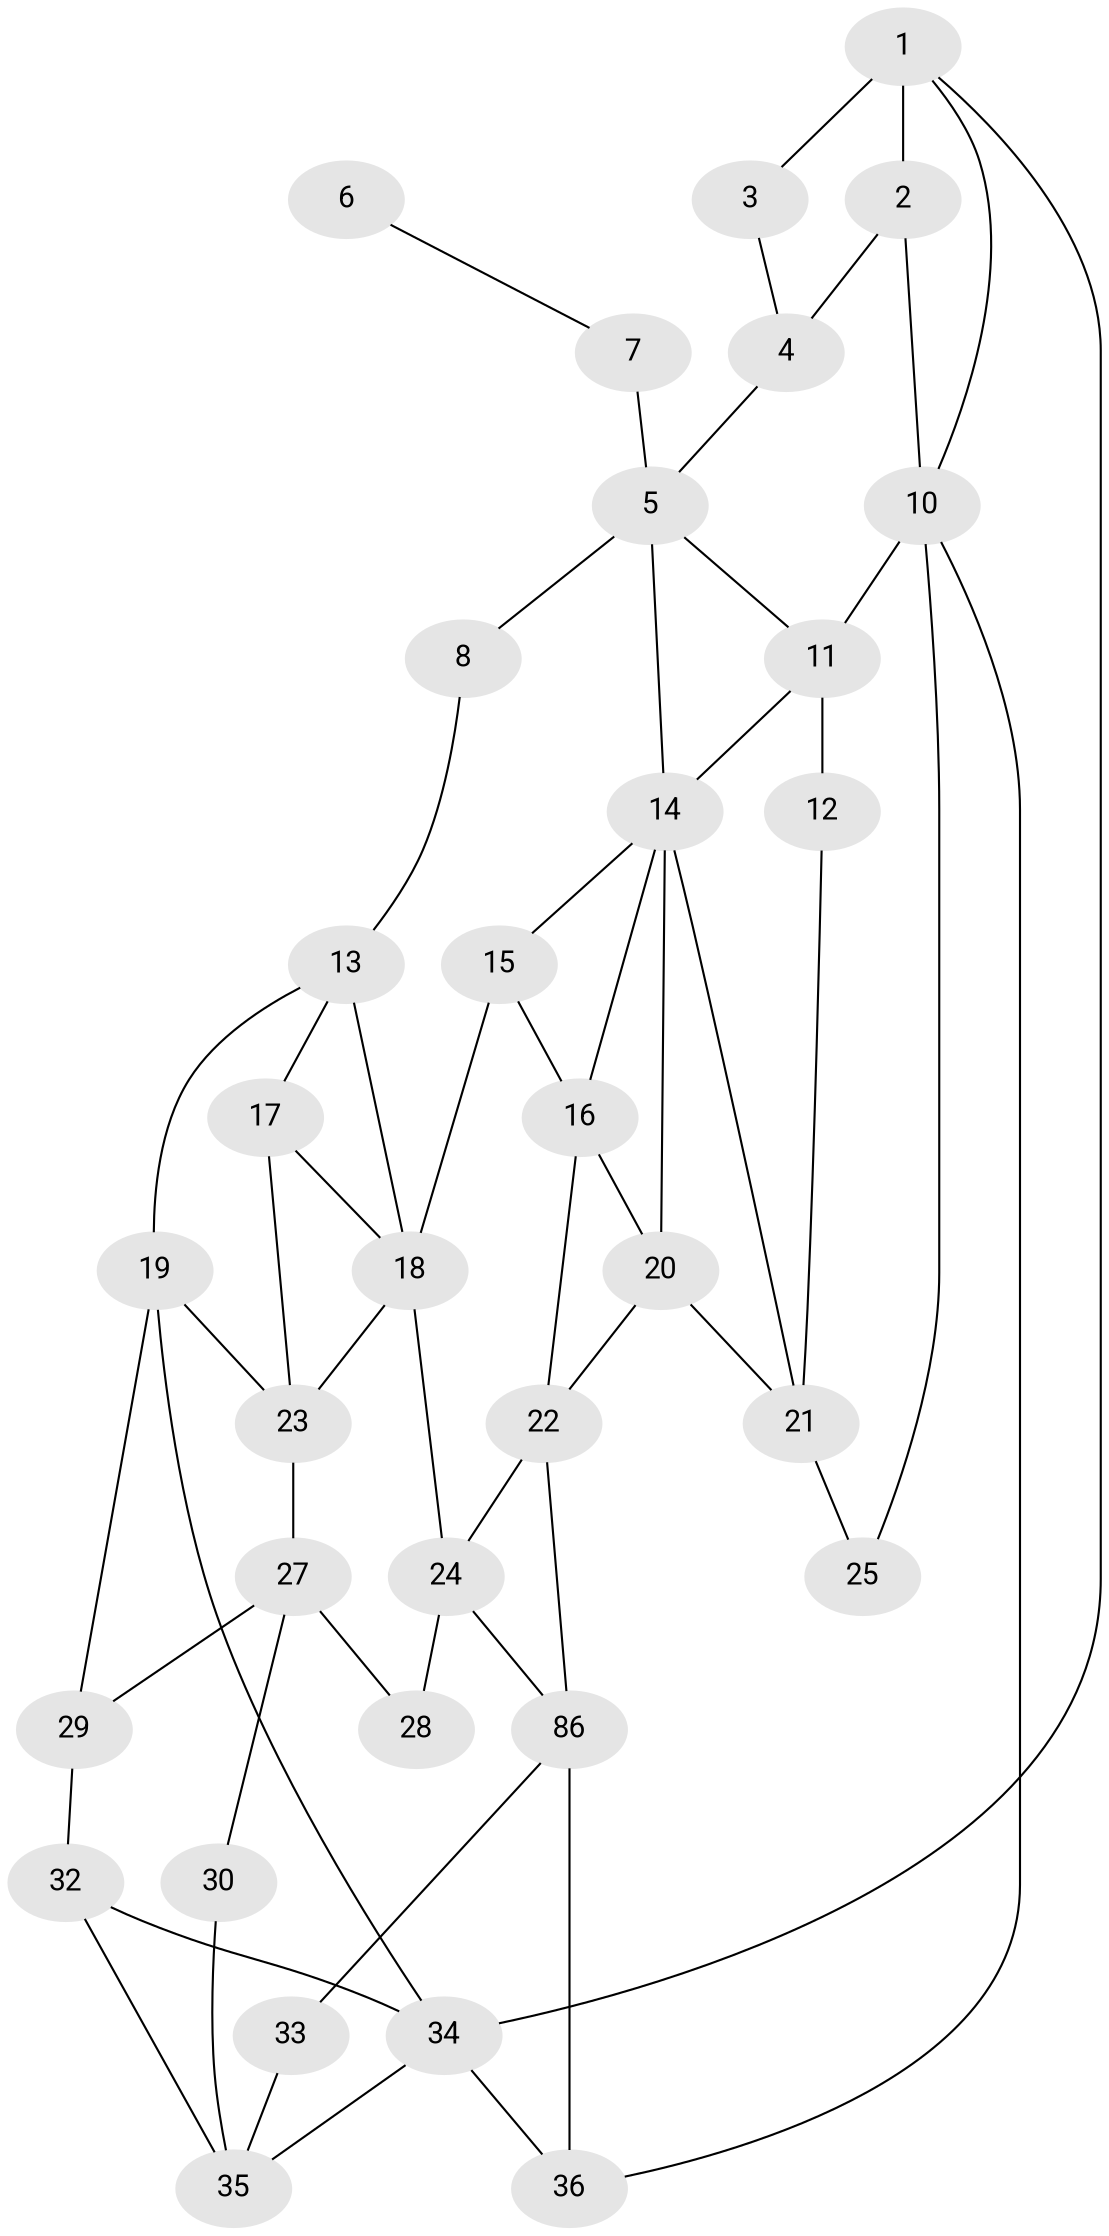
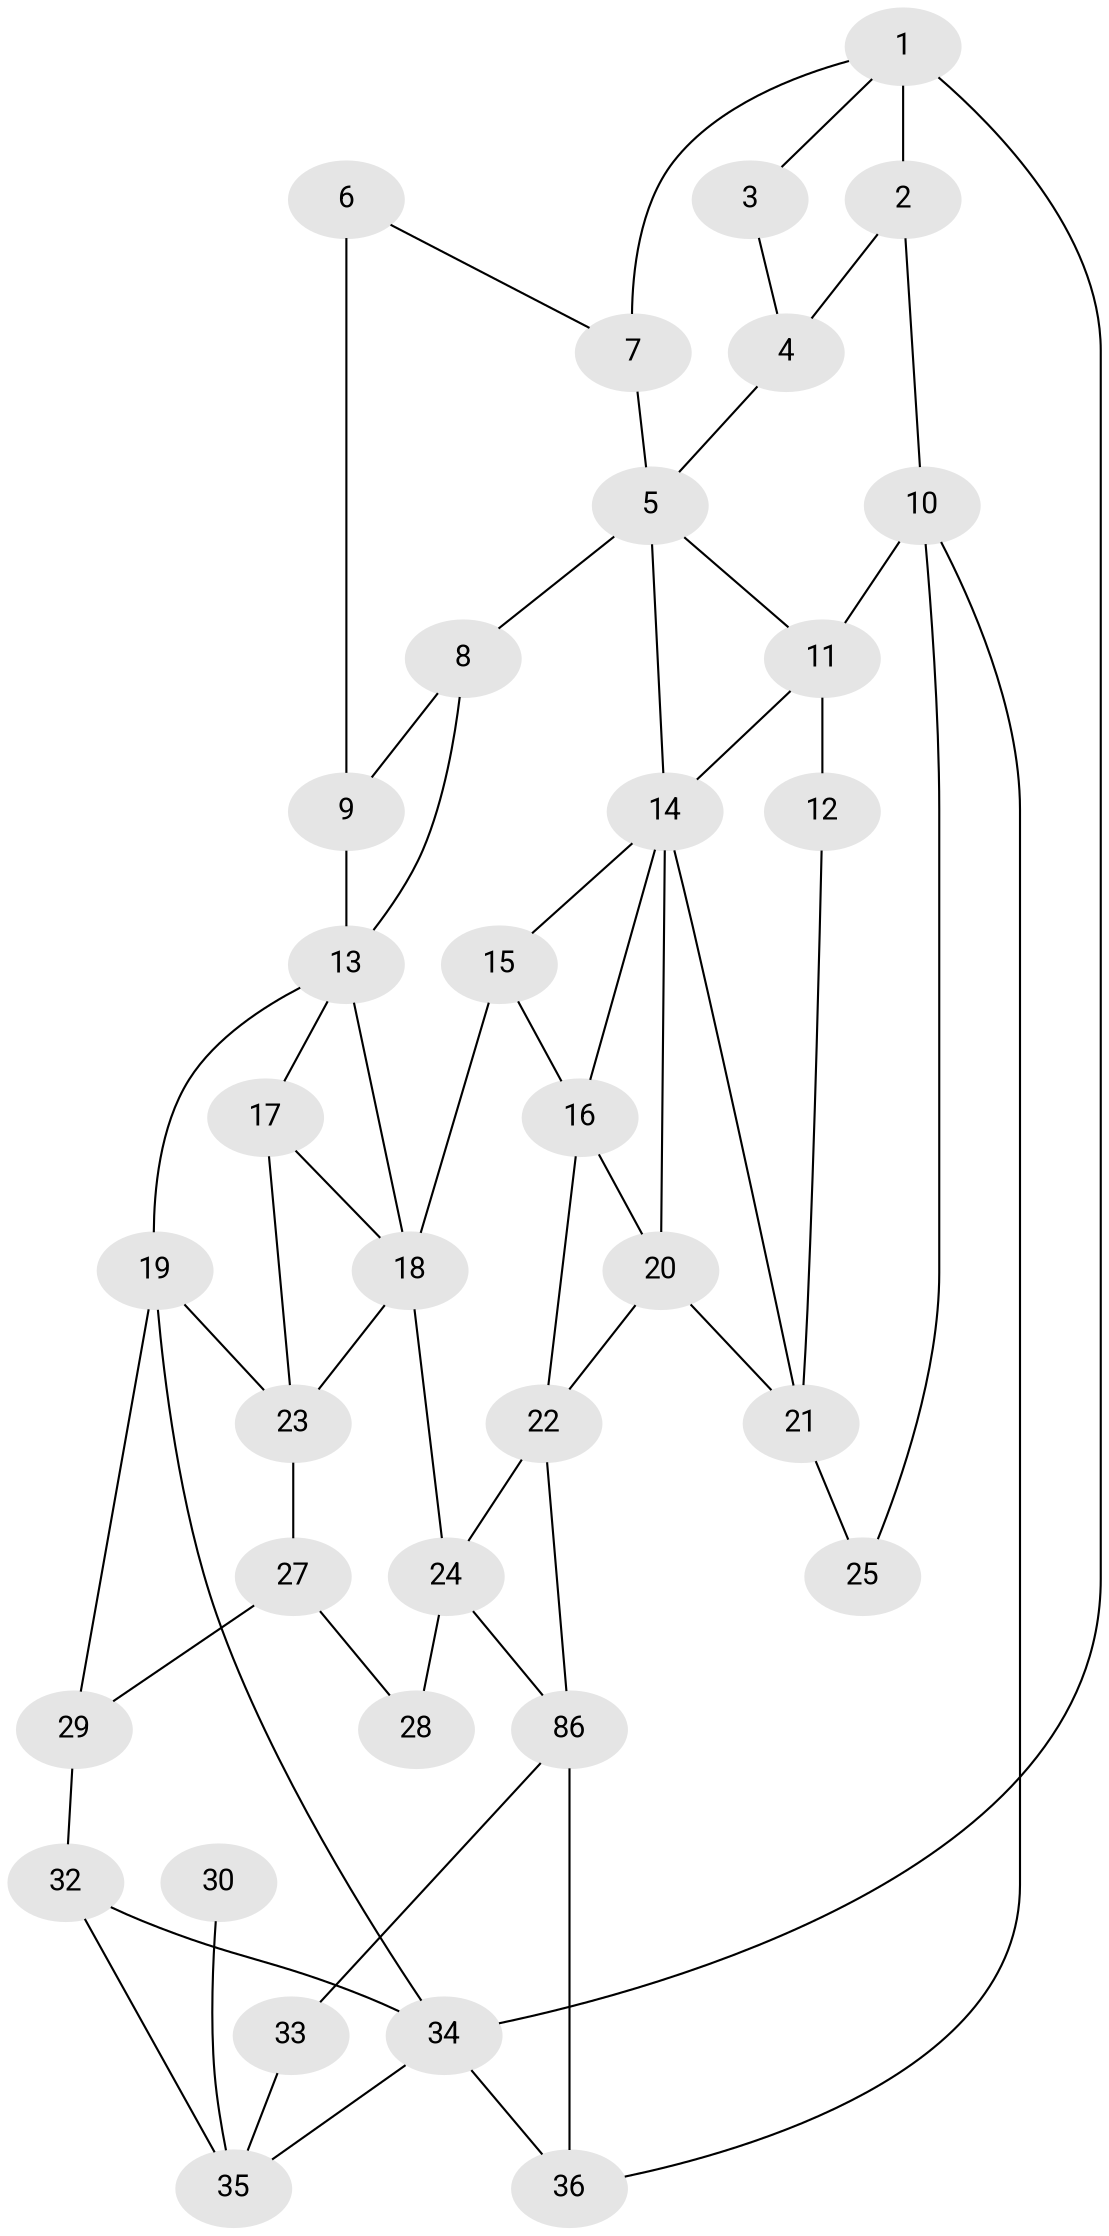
edge "1" -- "10": now "1" -- "7"
node "9": added
edge "27" -- "30": removed
